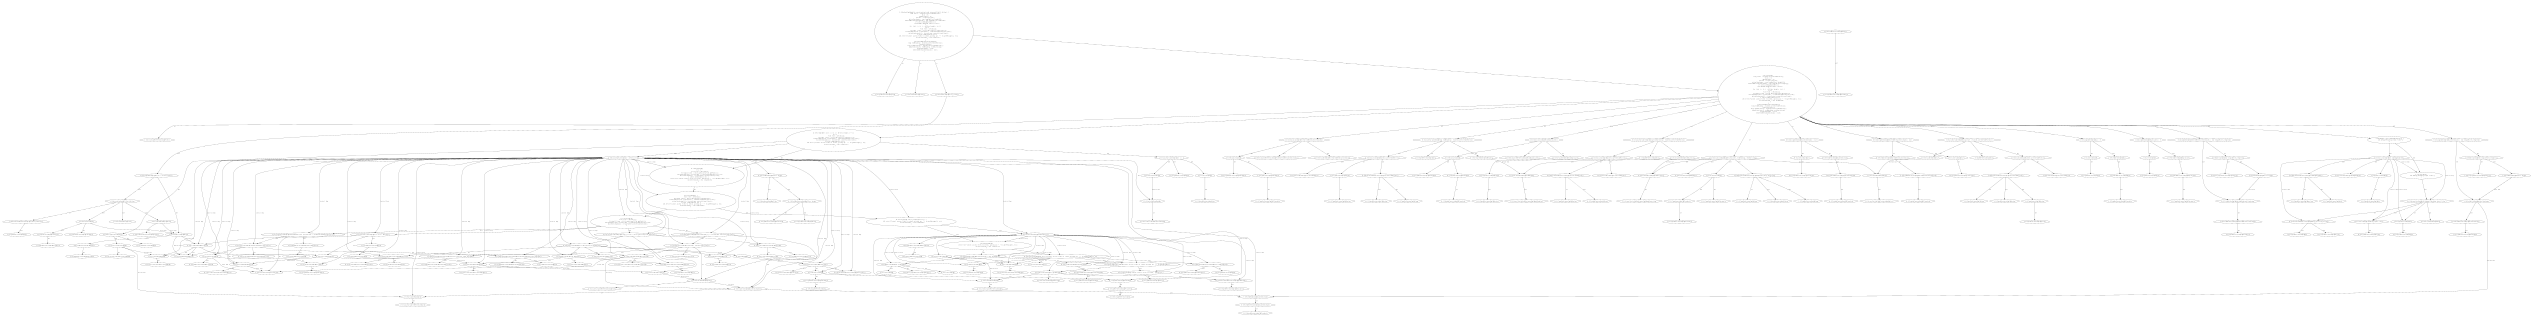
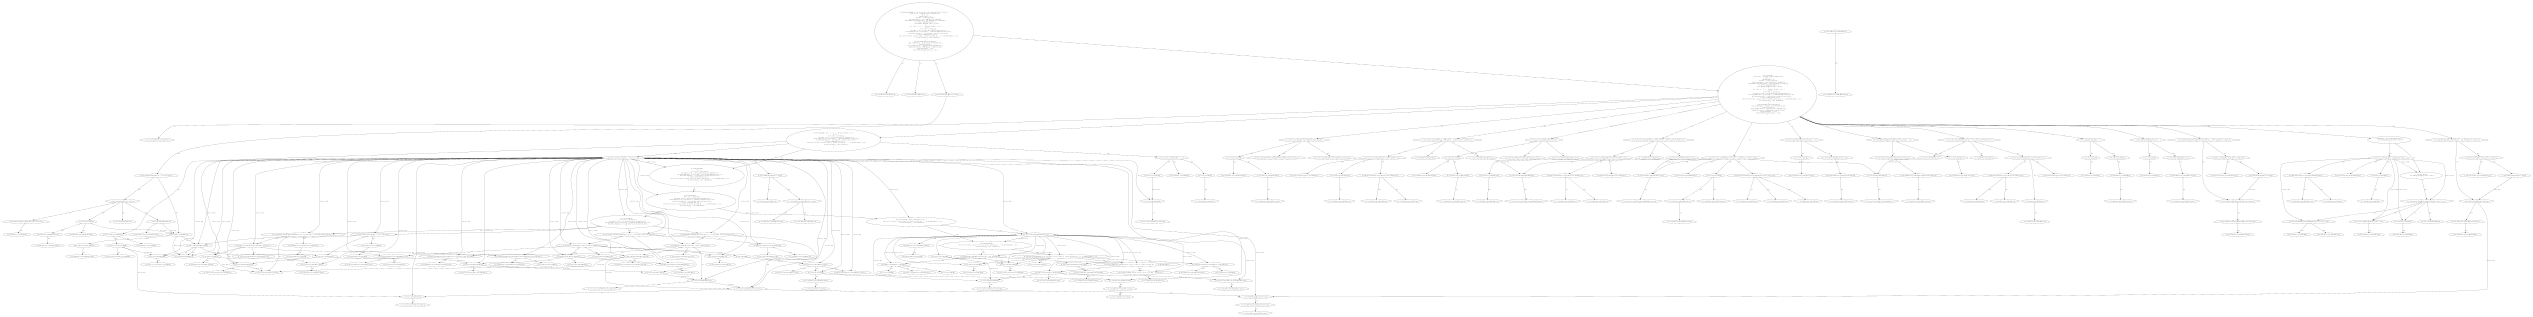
edge "3:CtExecutableReferenceImpl@currentTimeMillis()" -> "3:CtTypeAccessImpl@System": now "3:CtInvocationImpl@System.currentTimeMillis()" -> "3:CtTypeAccessImpl@System"
